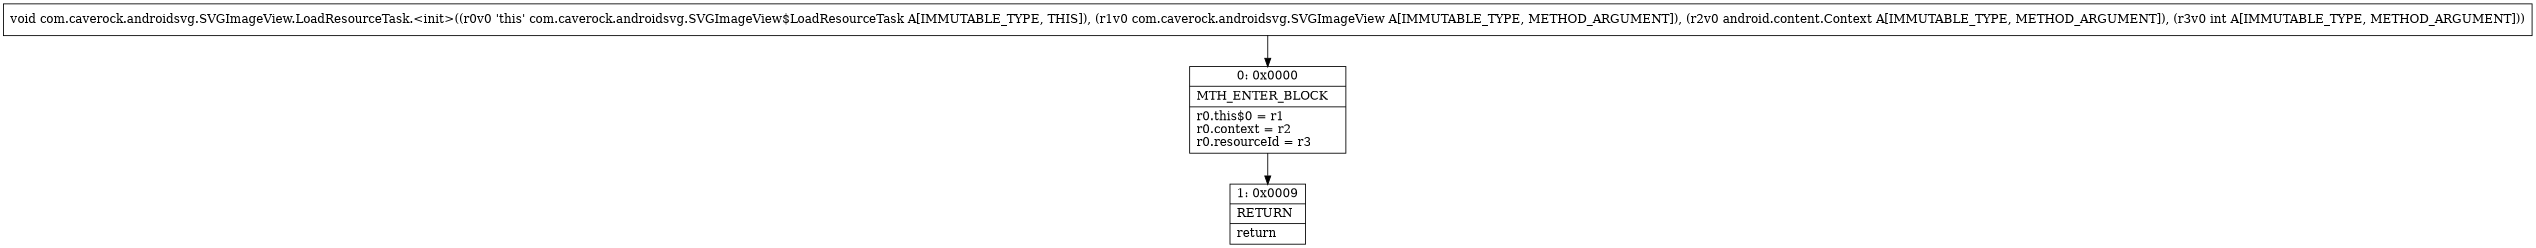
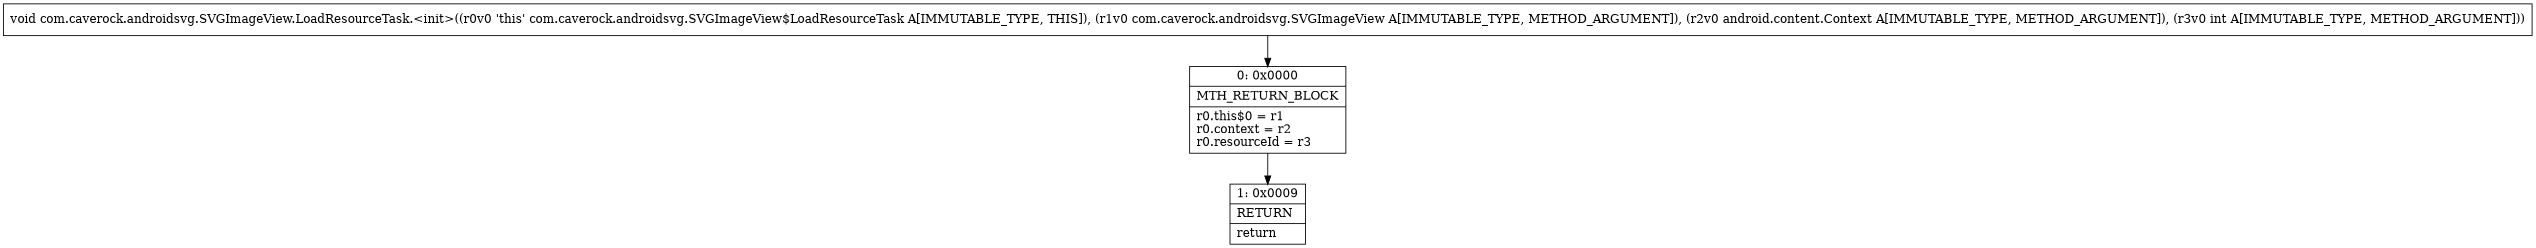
node "0: 0x0000": text "MTH_ENTER_BLOCK" -> "MTH_RETURN_BLOCK"
